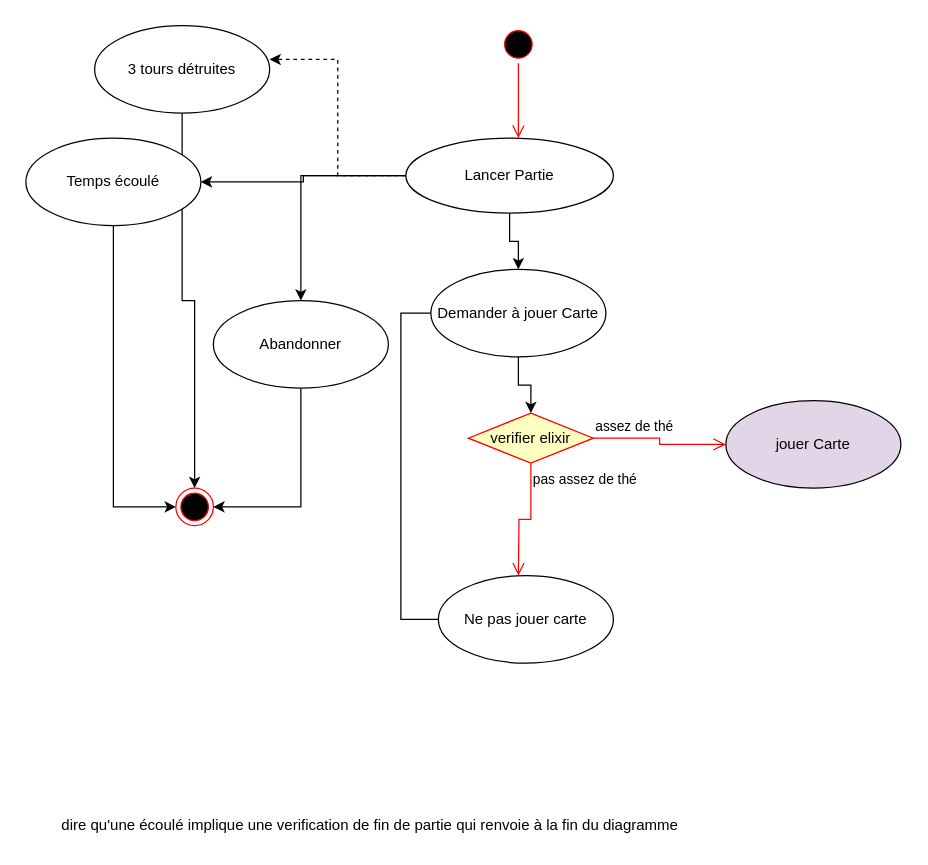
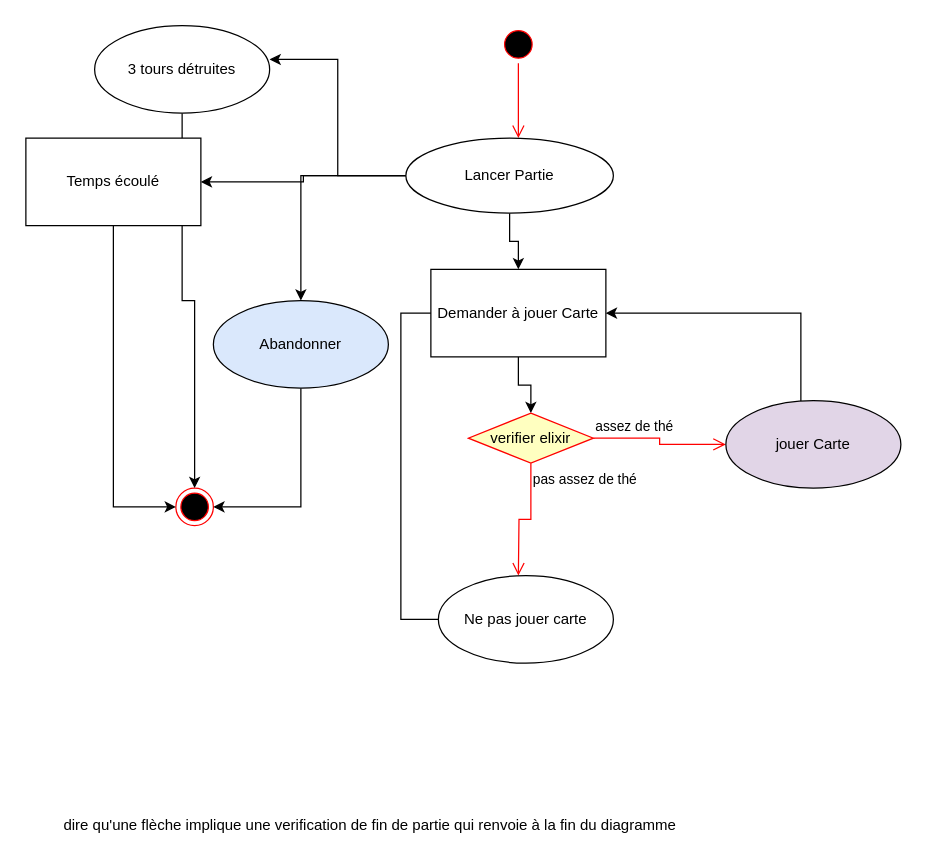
edge "Lancer Partie" -> "3 tours détruites": style dashed -> solid
node "Temps écoulé": shape ellipse -> rectangle
node "Demander à jouer Carte": shape ellipse -> rectangle
edge "jouer Carte" -> "Demander à jouer Carte": added
node "Abandonner": fillcolor #ffffff -> #dae8fc
node "dire qu'une écoulé implique une verification de fin de partie qui renvoie à la fin du diagramme": label "dire qu'une écoulé implique une verification de fin de partie qui renvoie à la fin du diagramme" -> "dire qu'une flèche implique une verification de fin de partie qui renvoie à la fin du diagramme"
